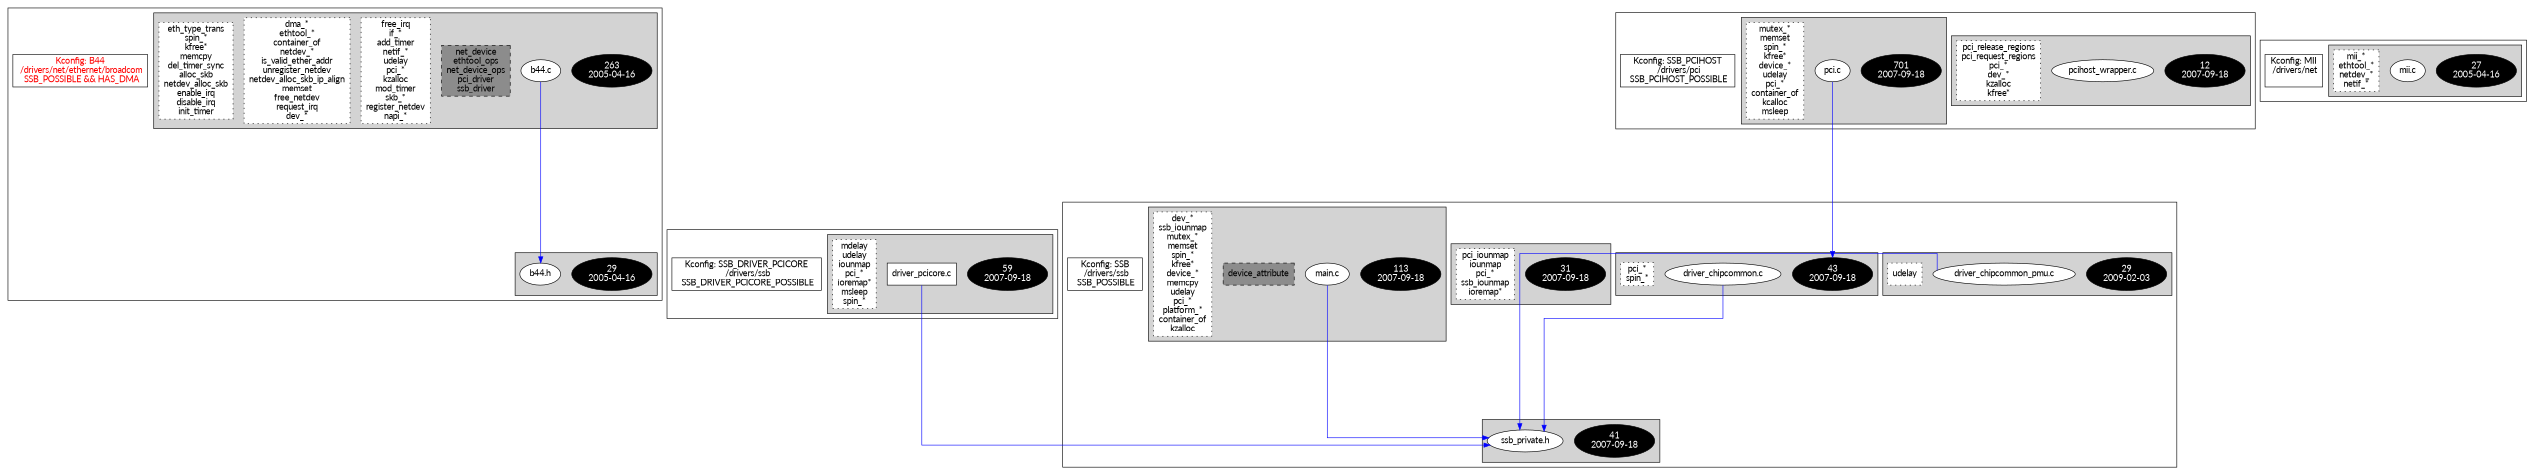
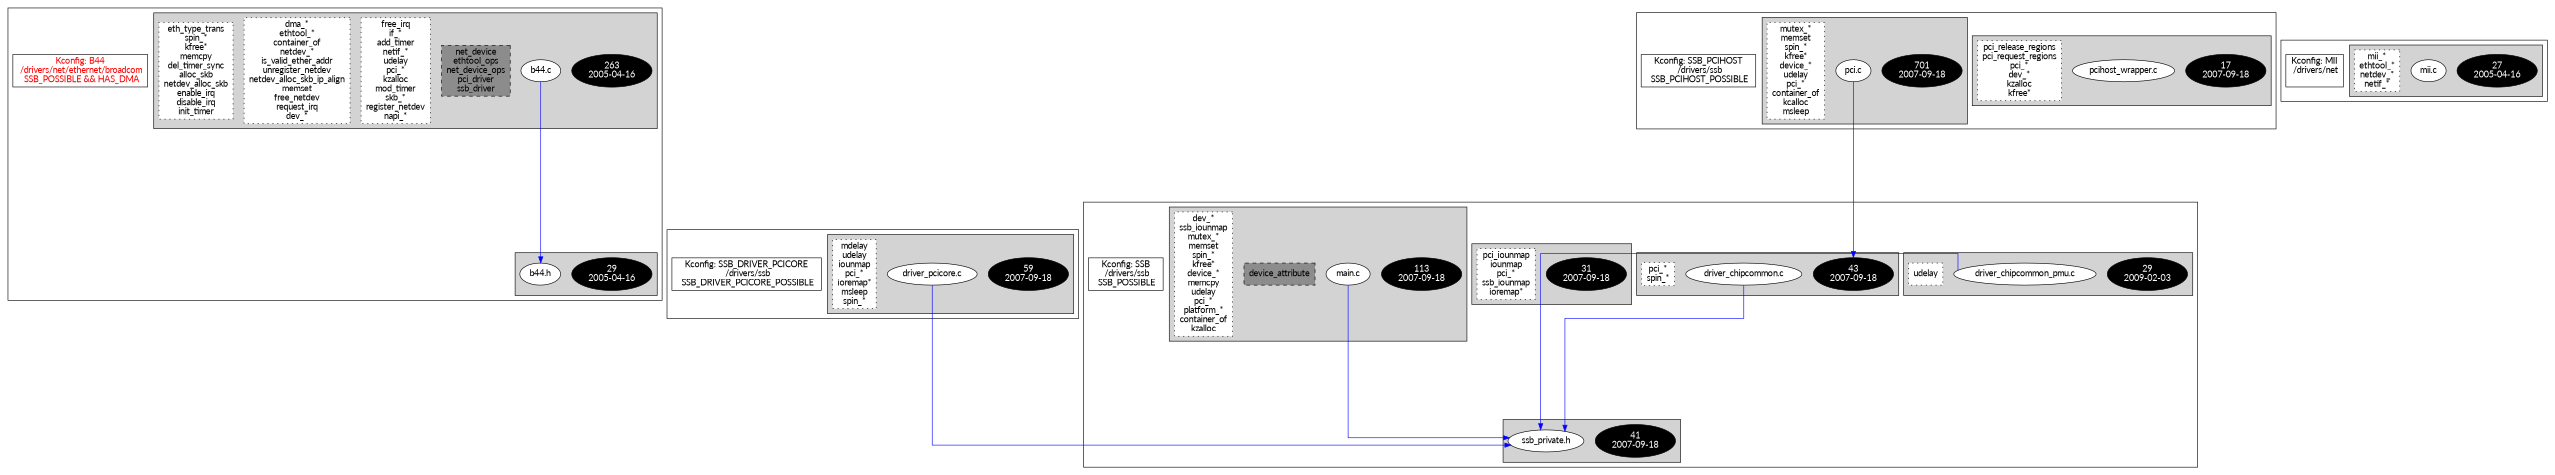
node "Kconfig: SSB_PCIHOST /drivers/pci SSB_PCIHOST_POSSIBLE": label "Kconfig: SSB_PCIHOST /drivers/pci SSB_PCIHOST_POSSIBLE" -> "Kconfig: SSB_PCIHOST /drivers/ssb SSB_PCIHOST_POSSIBLE"
node "12 2007-09-18": label "12 2007-09-18" -> "17 2007-09-18"
node "driver_pcicore.c": shape box -> ellipse
